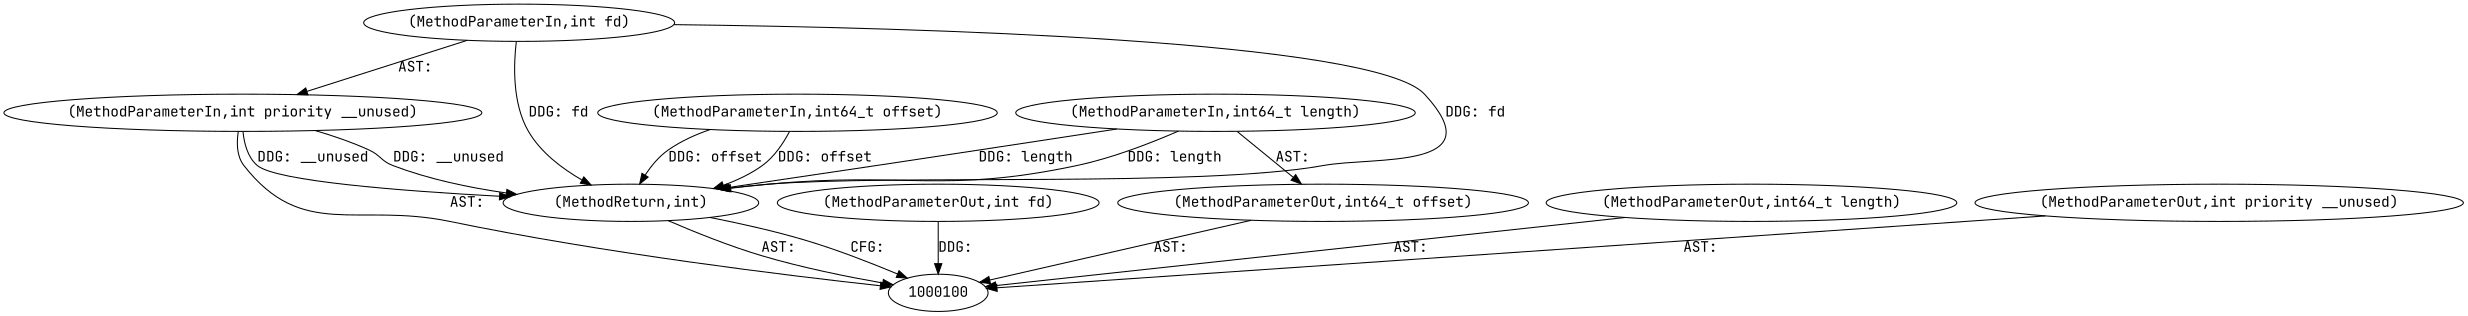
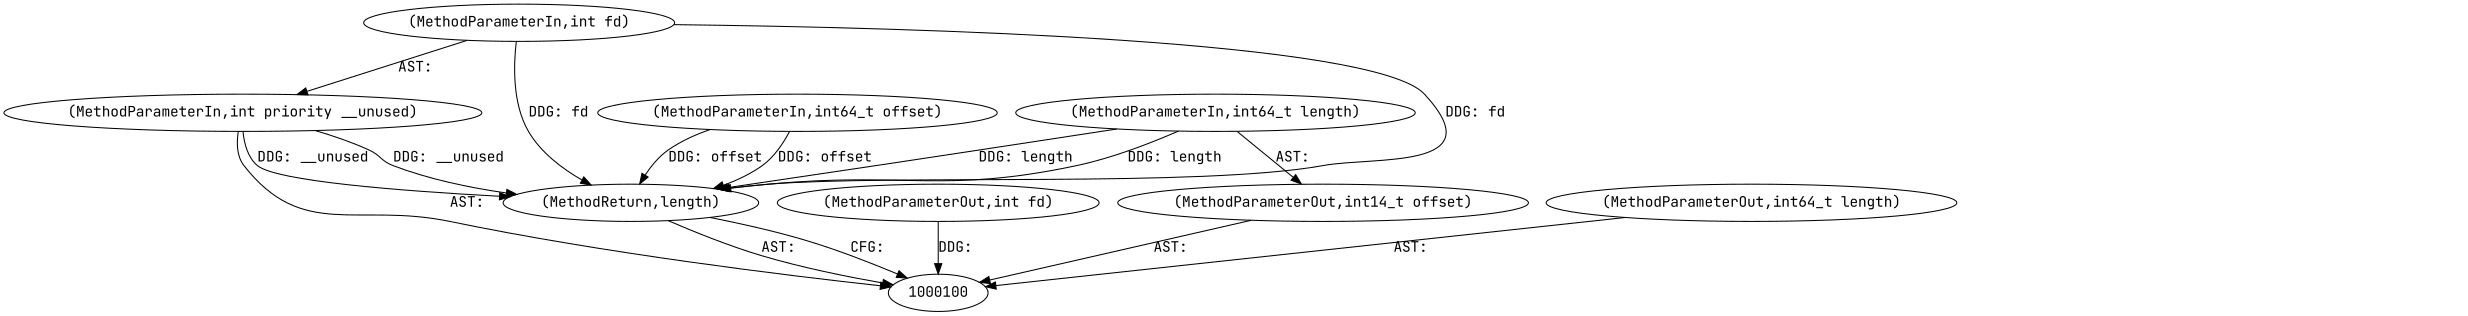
node "(MethodReturn,int)": label "(MethodReturn,int)" -> "(MethodReturn,length)"
node "(MethodParameterOut,int64_t offset)": label "(MethodParameterOut,int64_t offset)" -> "(MethodParameterOut,int14_t offset)"
node "(MethodParameterOut,int priority __unused)": removed
